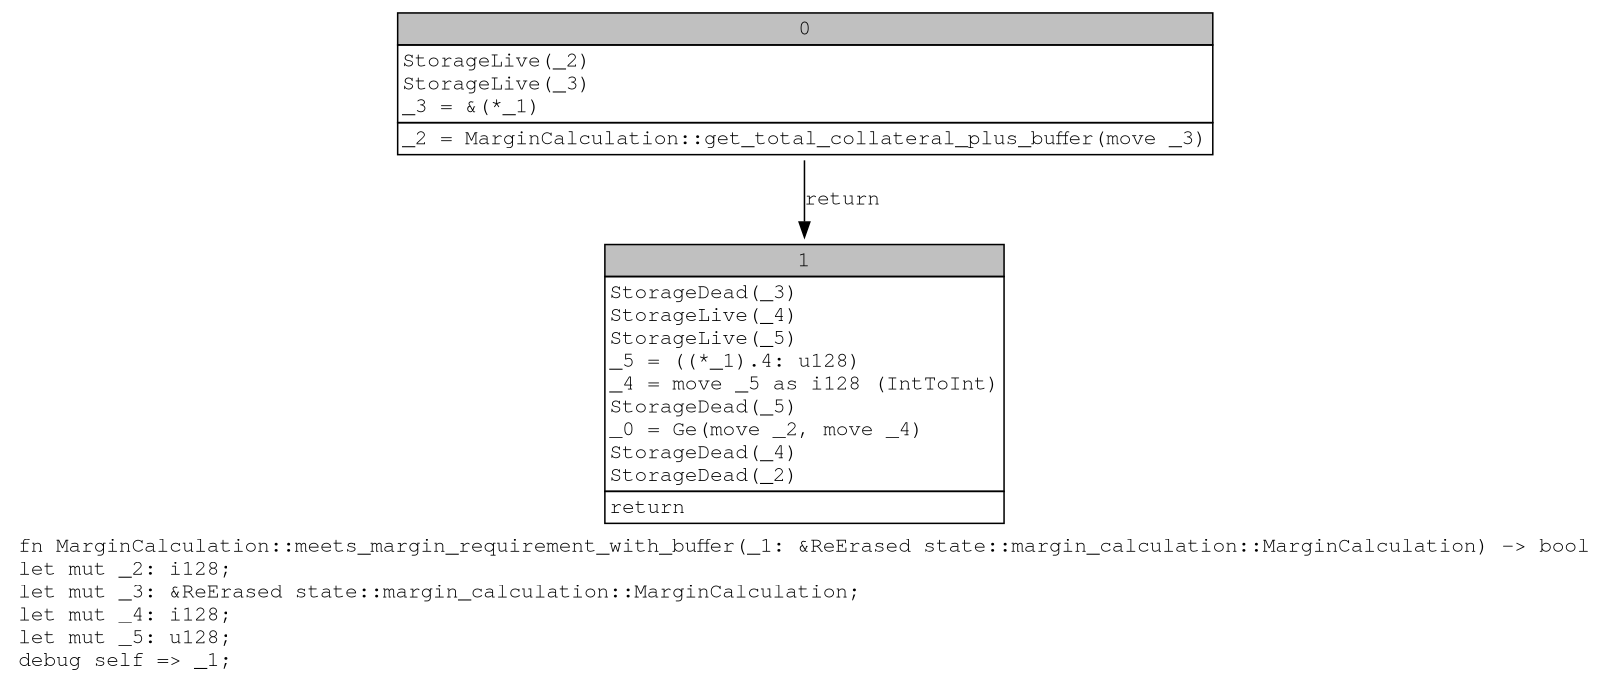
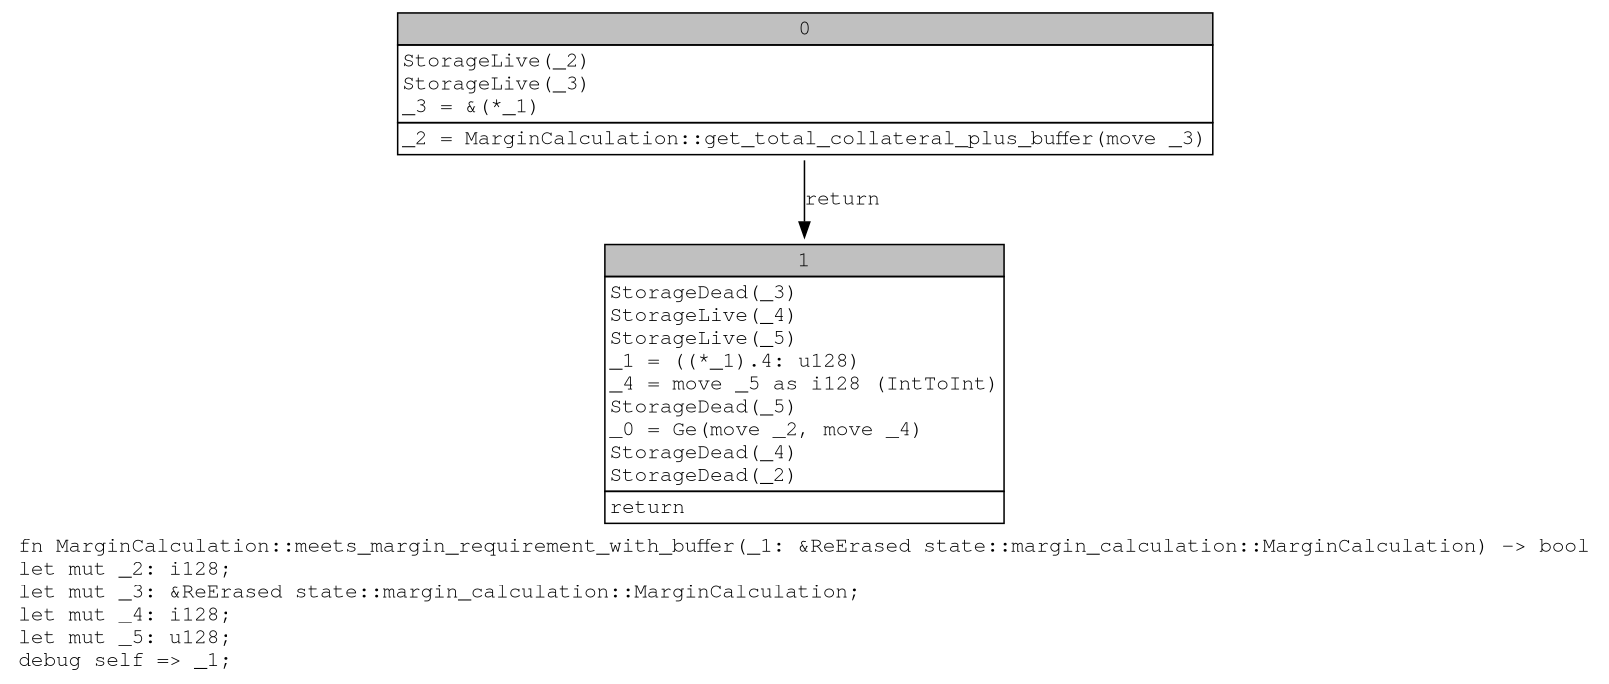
node "1": text "_5 = ((*_1).4: u128)" -> "_1 = ((*_1).4: u128)"
